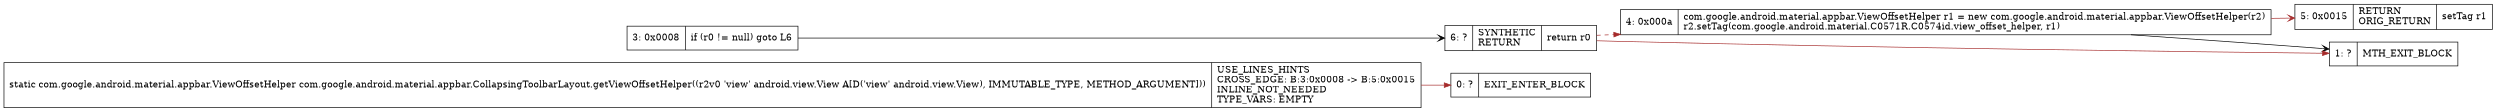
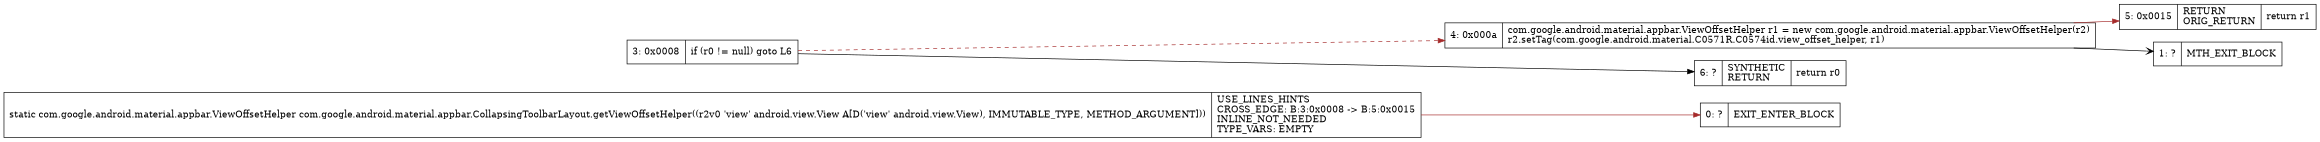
node "5: 0x0015": text "setTag r1" -> "return r1"
edge "4: 0x000a" -> "5: 0x0015": arrowhead vee -> normal
edge "6: ?" -> "4: 0x000a": now "3: 0x0008" -> "4: 0x000a"
edge "3: 0x0008" -> "6: ?": arrowhead vee -> normal
edge "6: ?" -> "1: ?": removed
